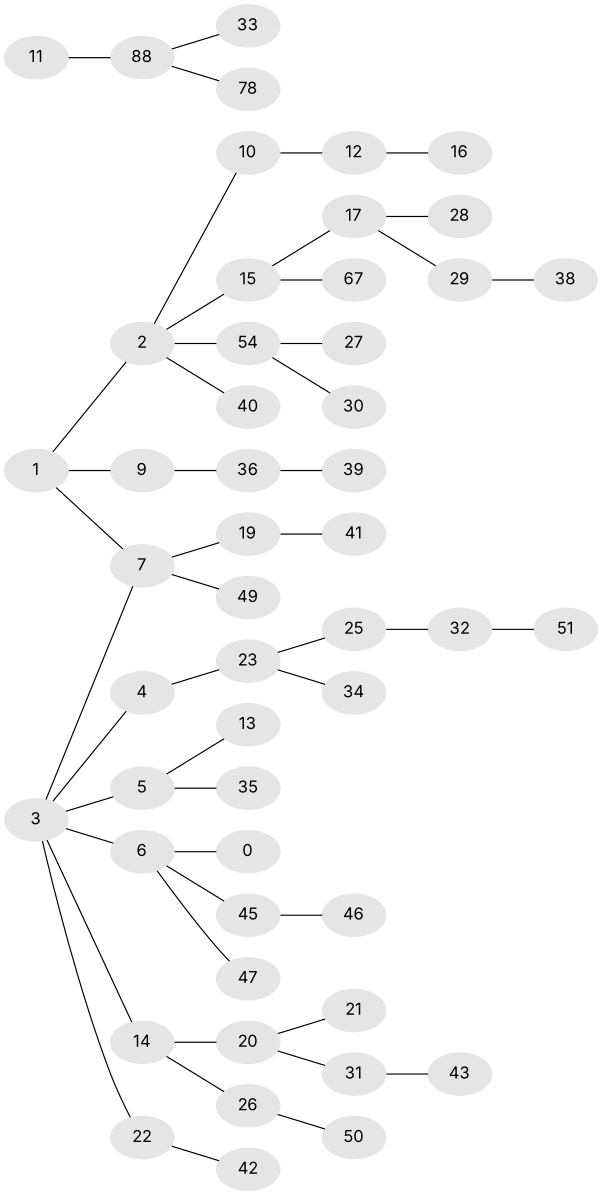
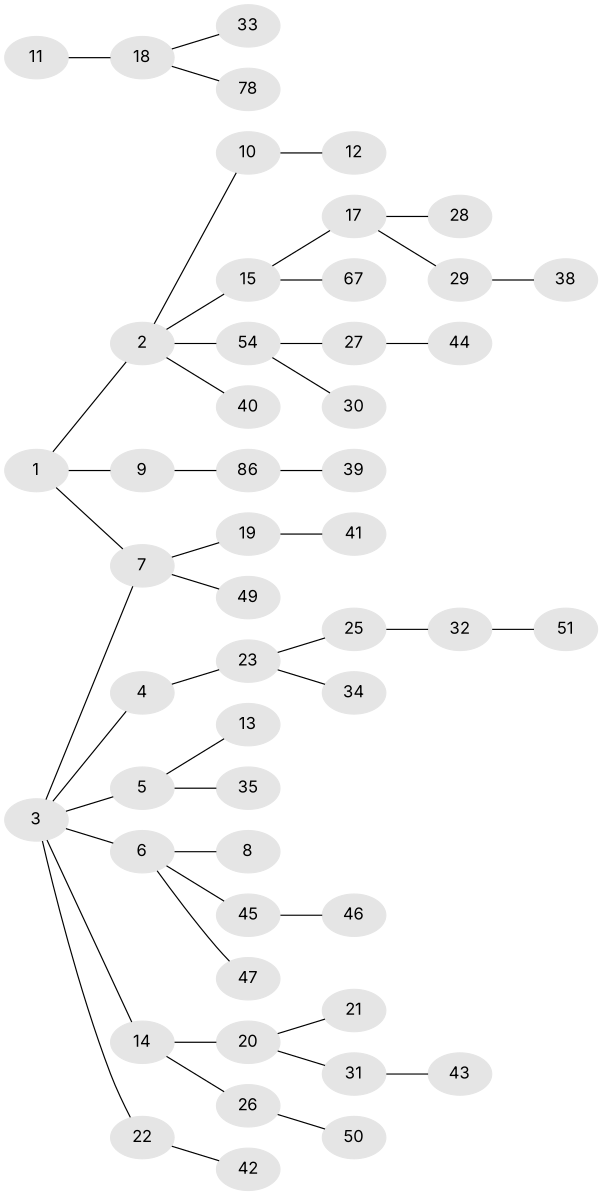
node "88": label "88" -> "18"
node "16": removed
node "44": added
node "36": label "36" -> "86"
node "0": label "0" -> "8"
